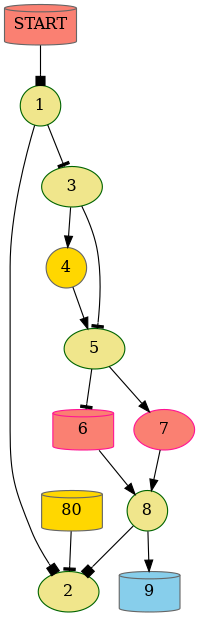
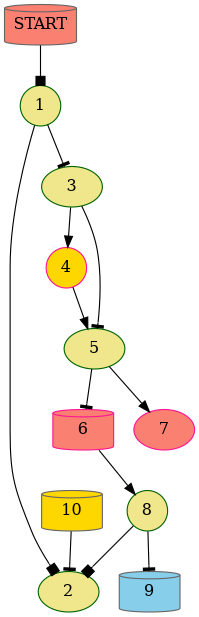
node "4": color gray40 -> deeppink
edge "7" -> "8": removed
node "80": label "80" -> "10"
edge "8" -> "9": arrowhead normal -> tee
